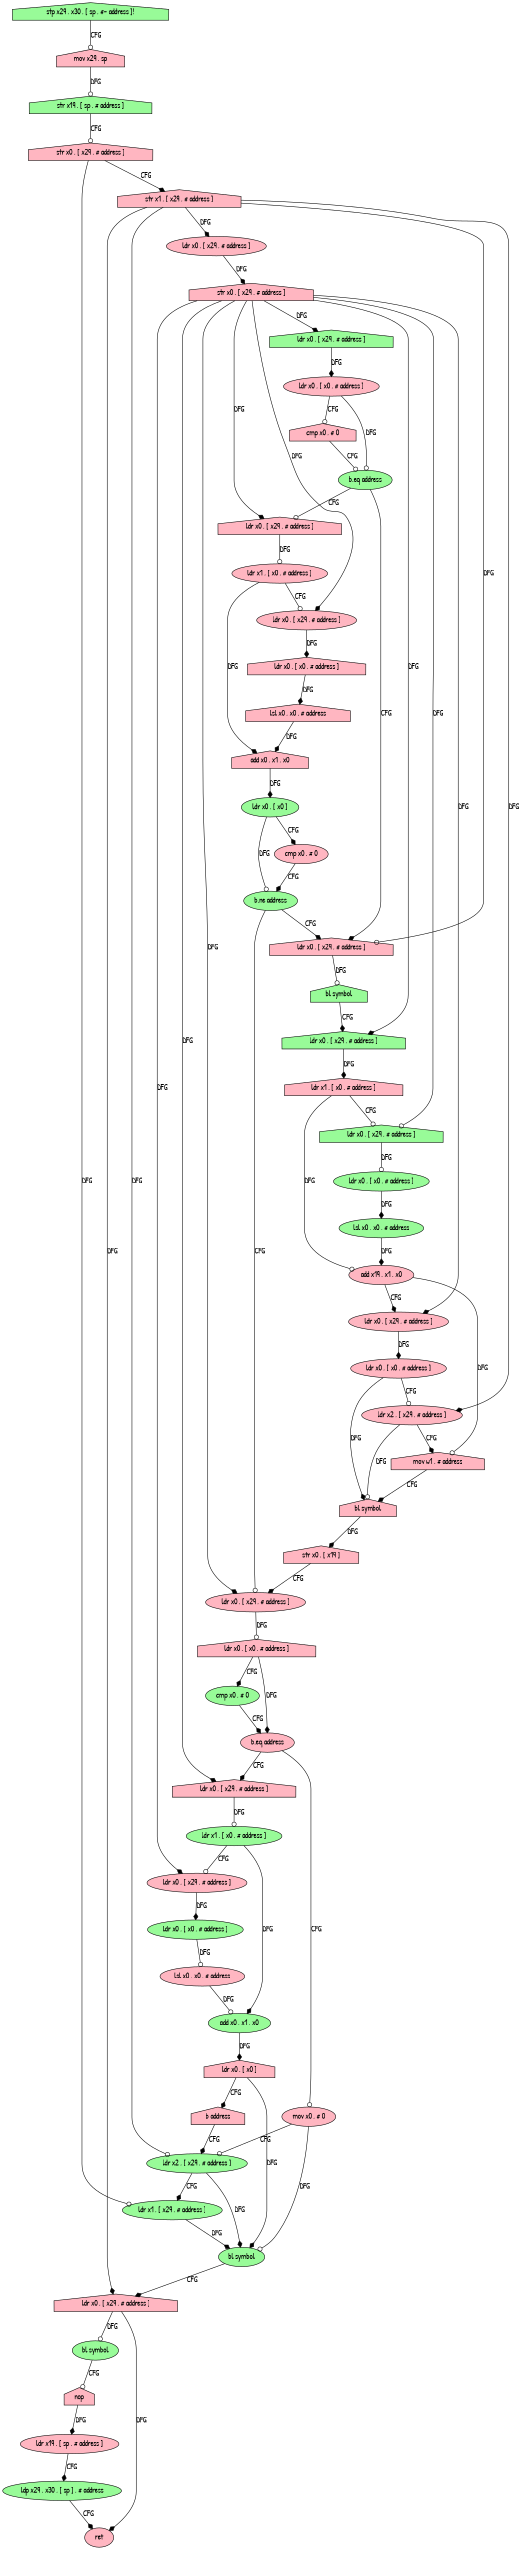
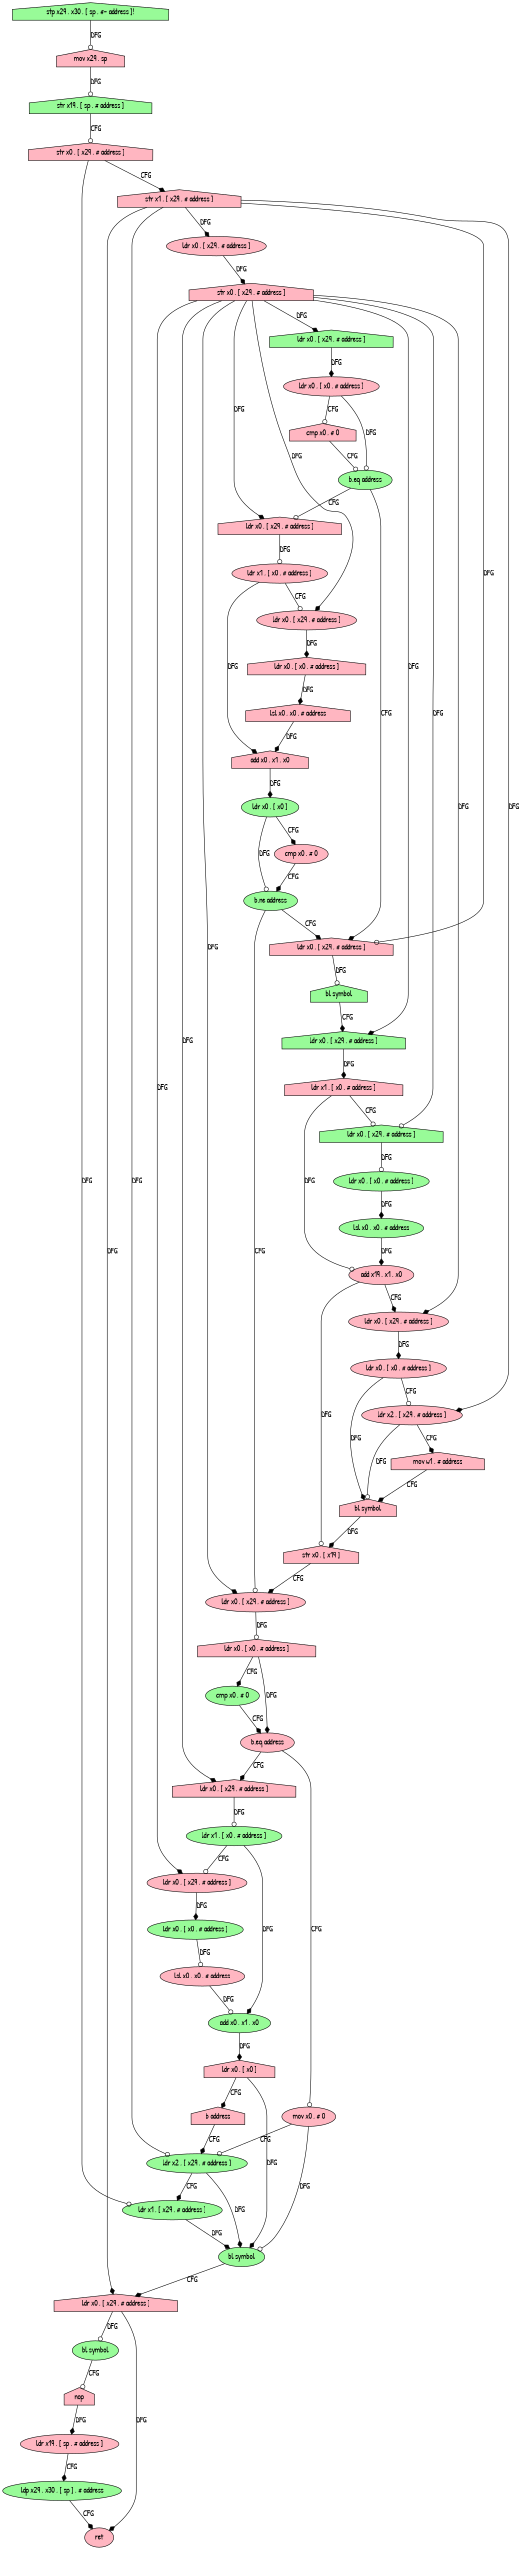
edge "stp x29 , x30 , [ sp , #- address ]!" -> "mov x29 , sp": label "CFG" -> "DFG"
edge "add x19 , x1 , x0" -> "mov w1 , # address": now "add x19 , x1 , x0" -> "str x0 , [ x19 ]"
